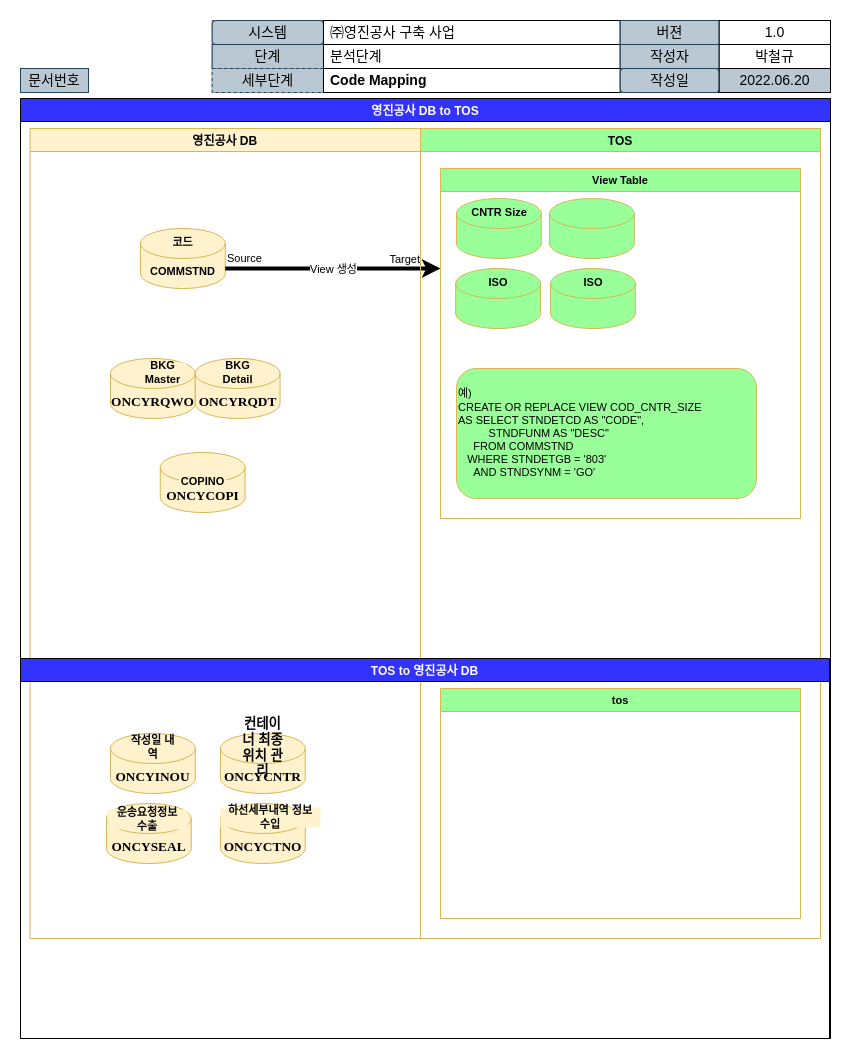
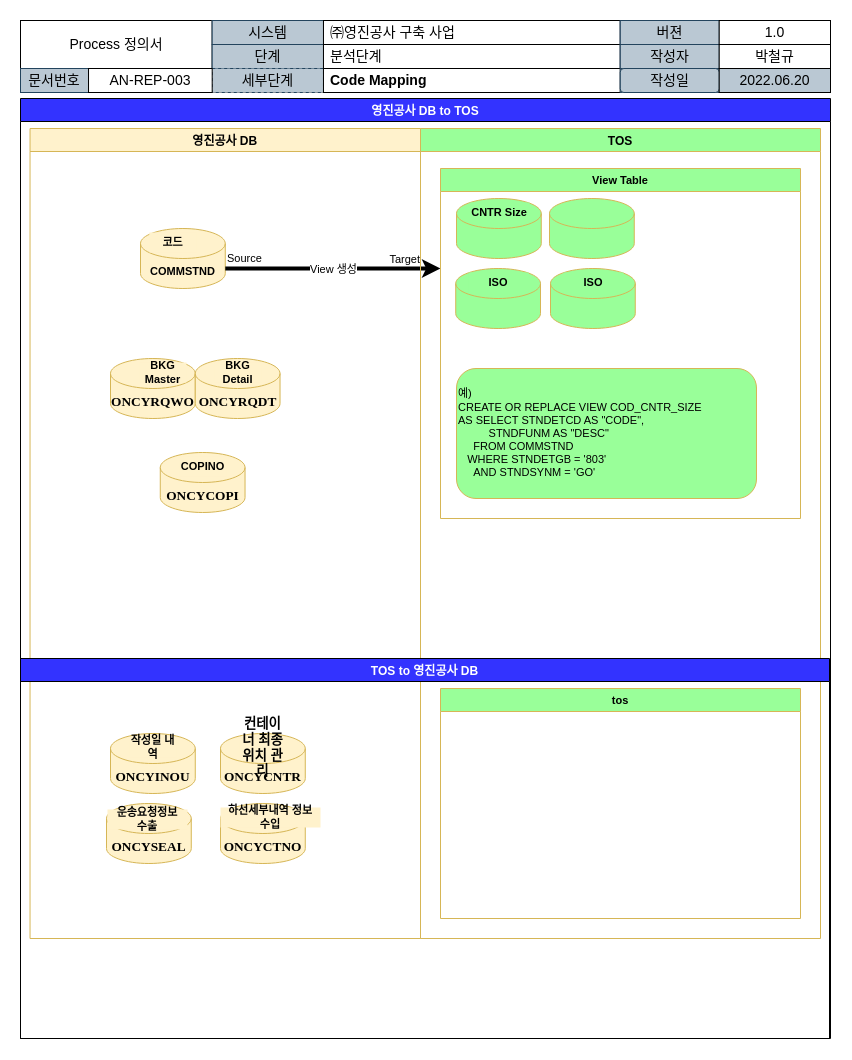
node "시스템": shape rounded rectangle -> rectangle
node "Process 정의서": added
node "AN-REP-003": added
node "코드": moved (183, 243) -> (173, 243)
node "COPINO": moved (203, 482) -> (203, 467)
